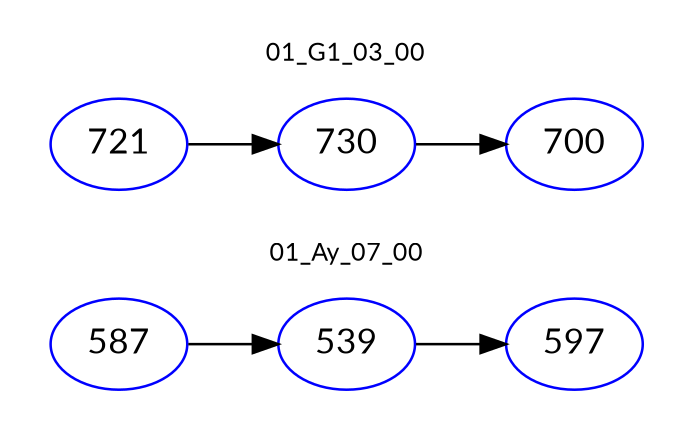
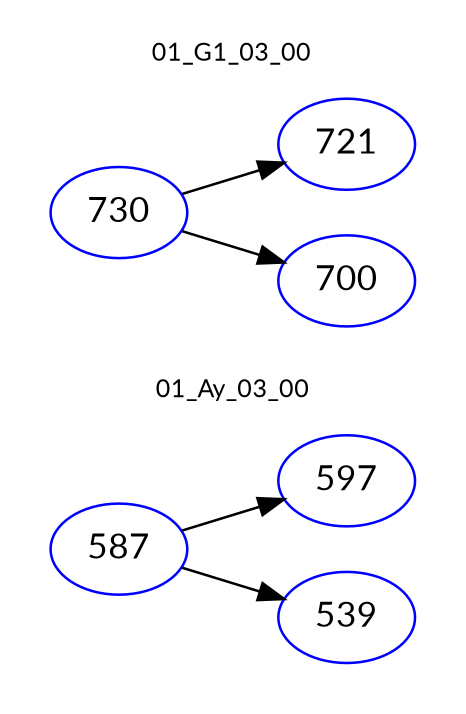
edge "721" -> "730": reversed
cluster "01_Ay_07_00": label "01_Ay_07_00" -> "01_Ay_03_00"
edge "539" -> "597": now "587" -> "597"
